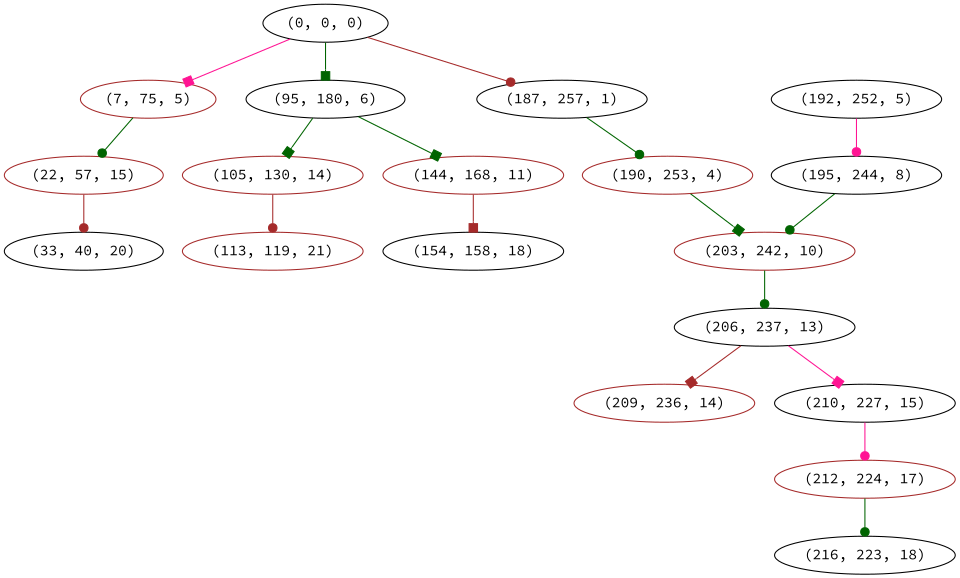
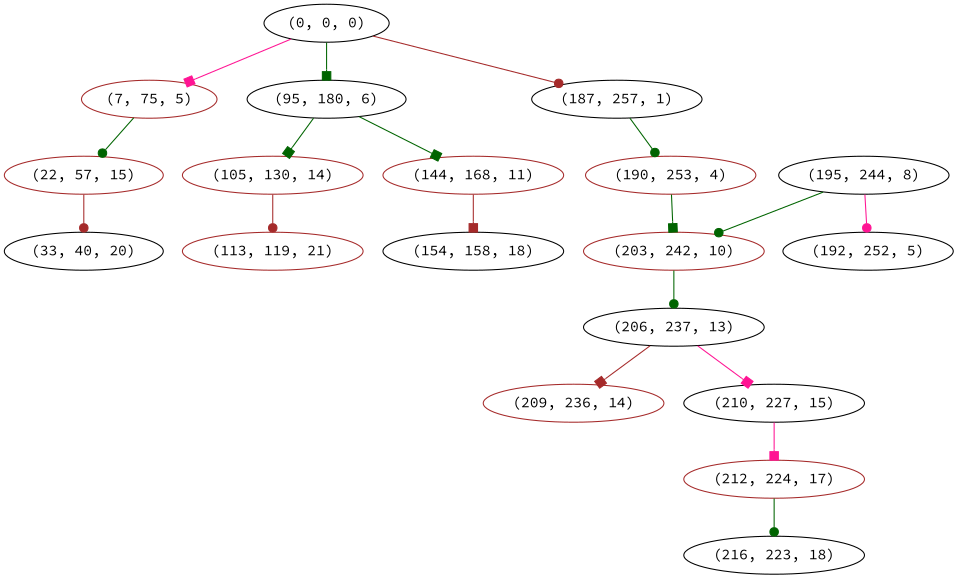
edge "(192, 252, 5)" -> "(195, 244, 8)": reversed
edge "(210, 227, 15)" -> "(212, 224, 17)": arrowhead dot -> box
